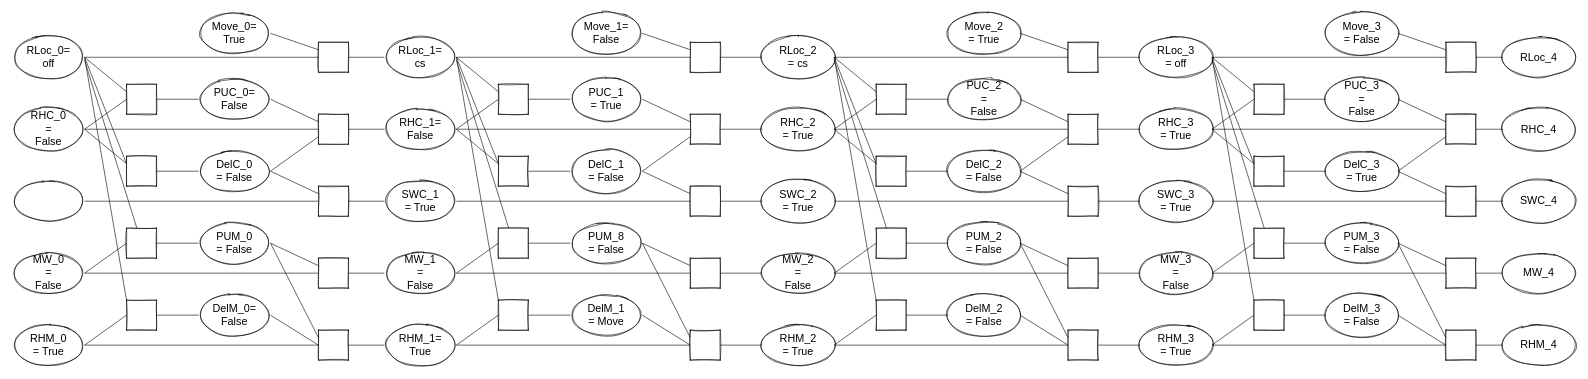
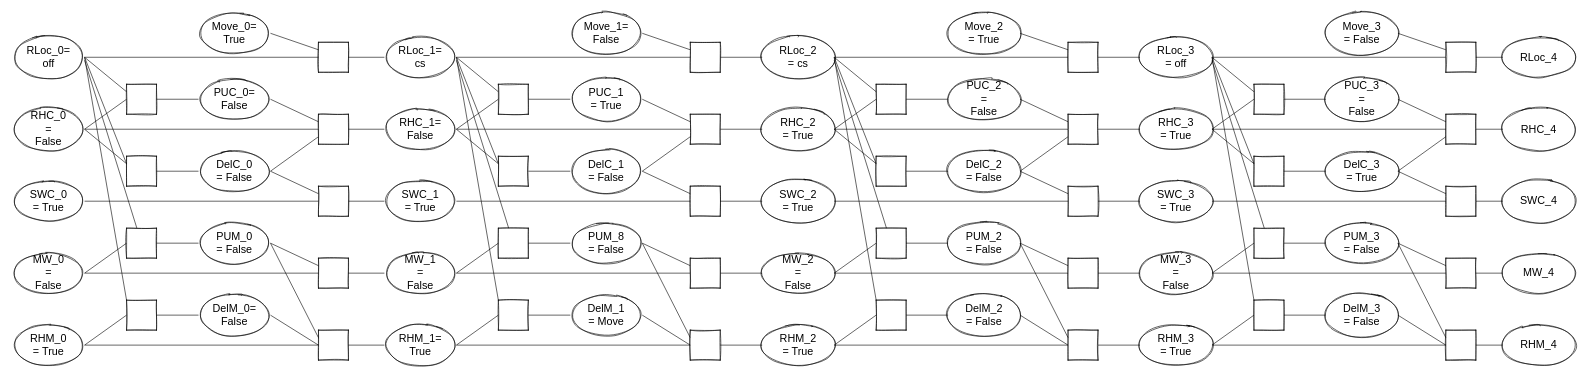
node "SWC_0 = True": added
